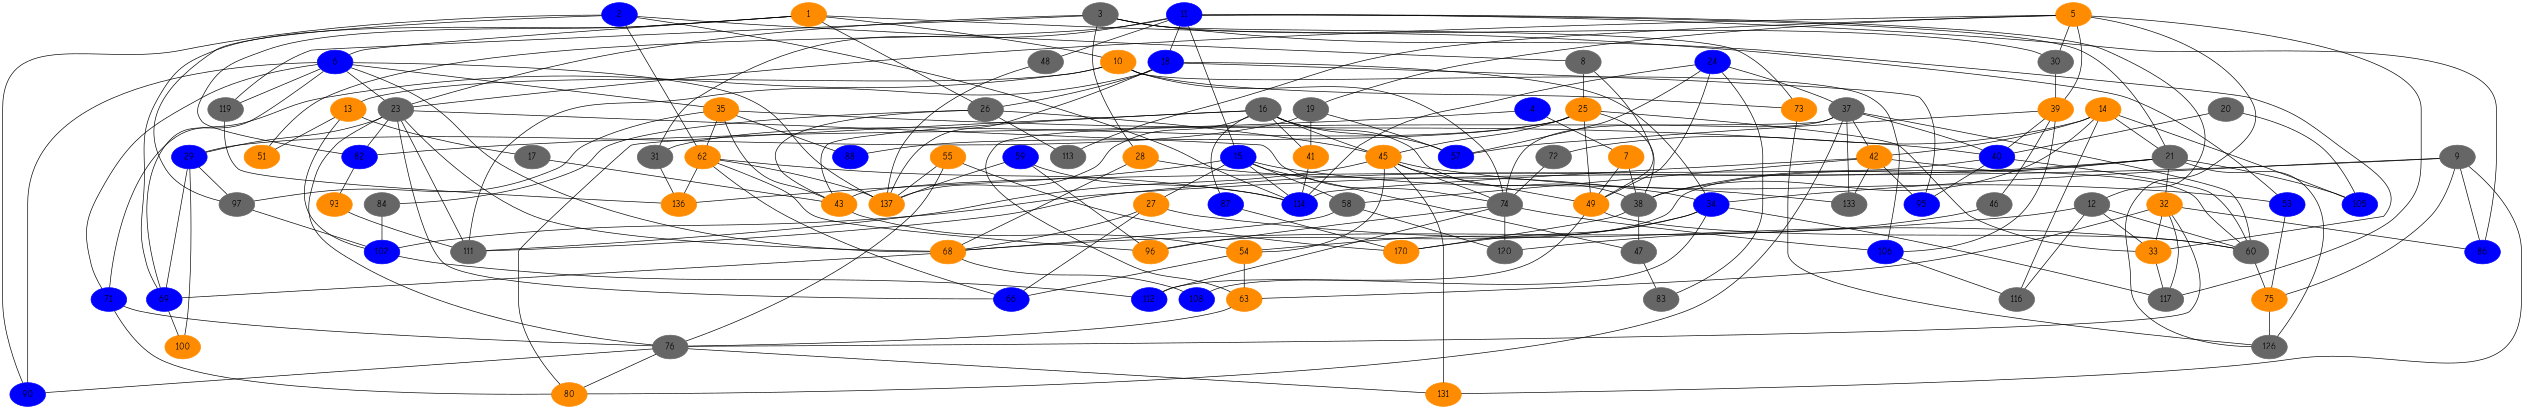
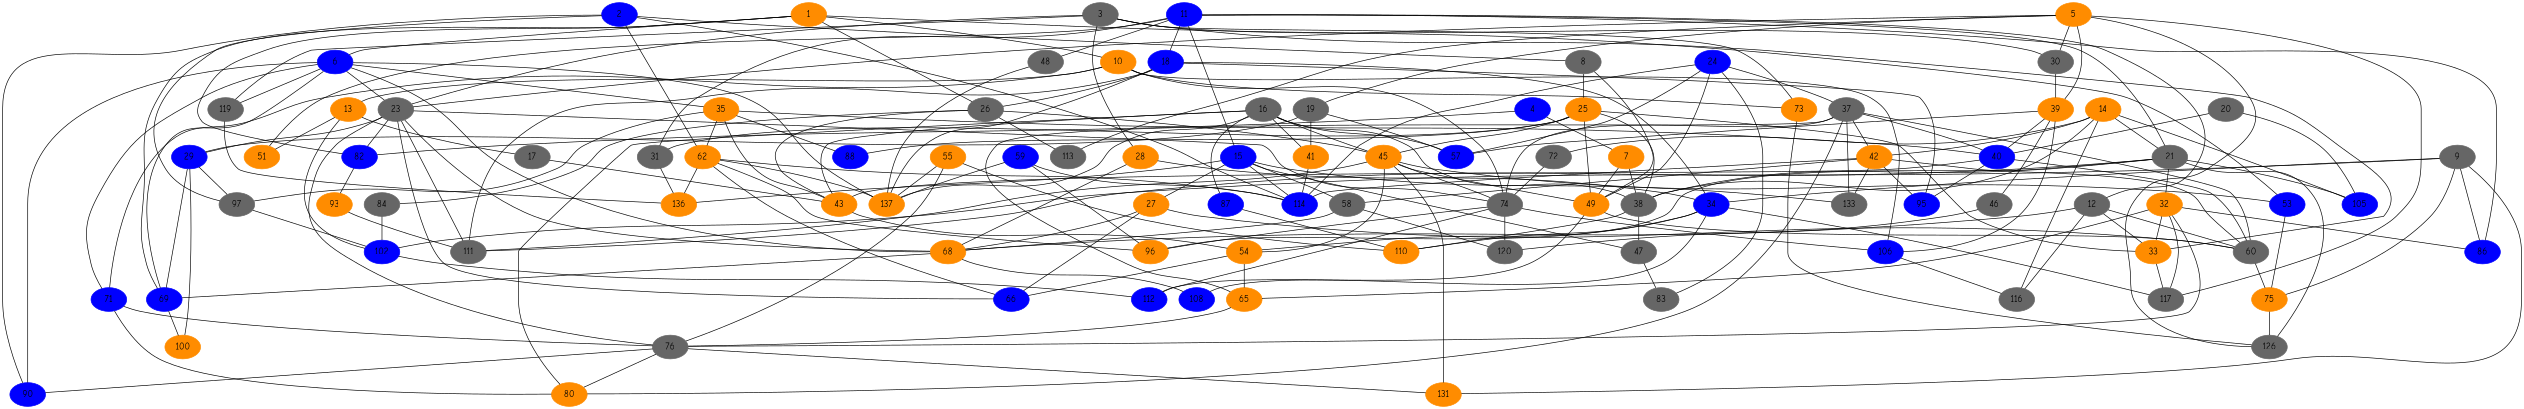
node "170": label "170" -> "110"
node "63": label "63" -> "65"
